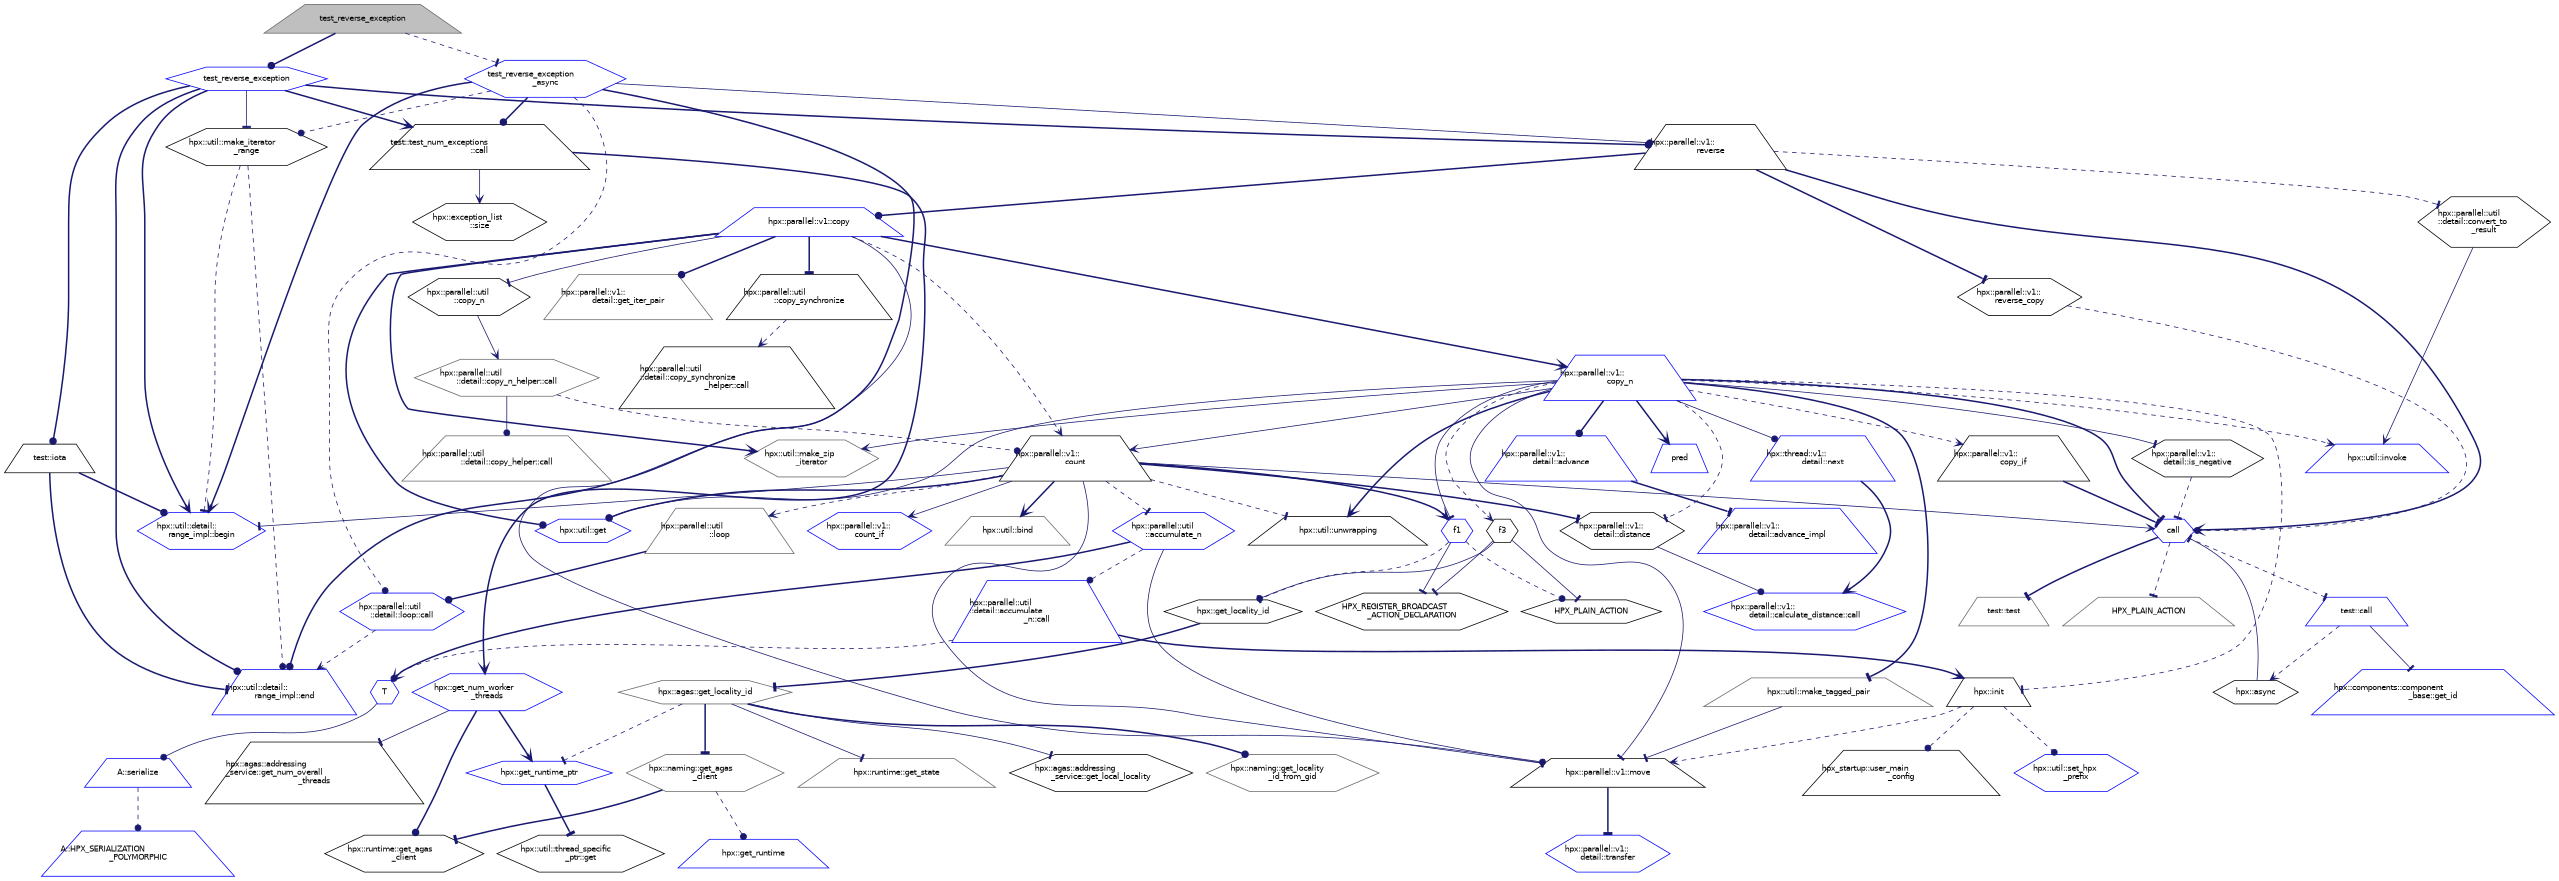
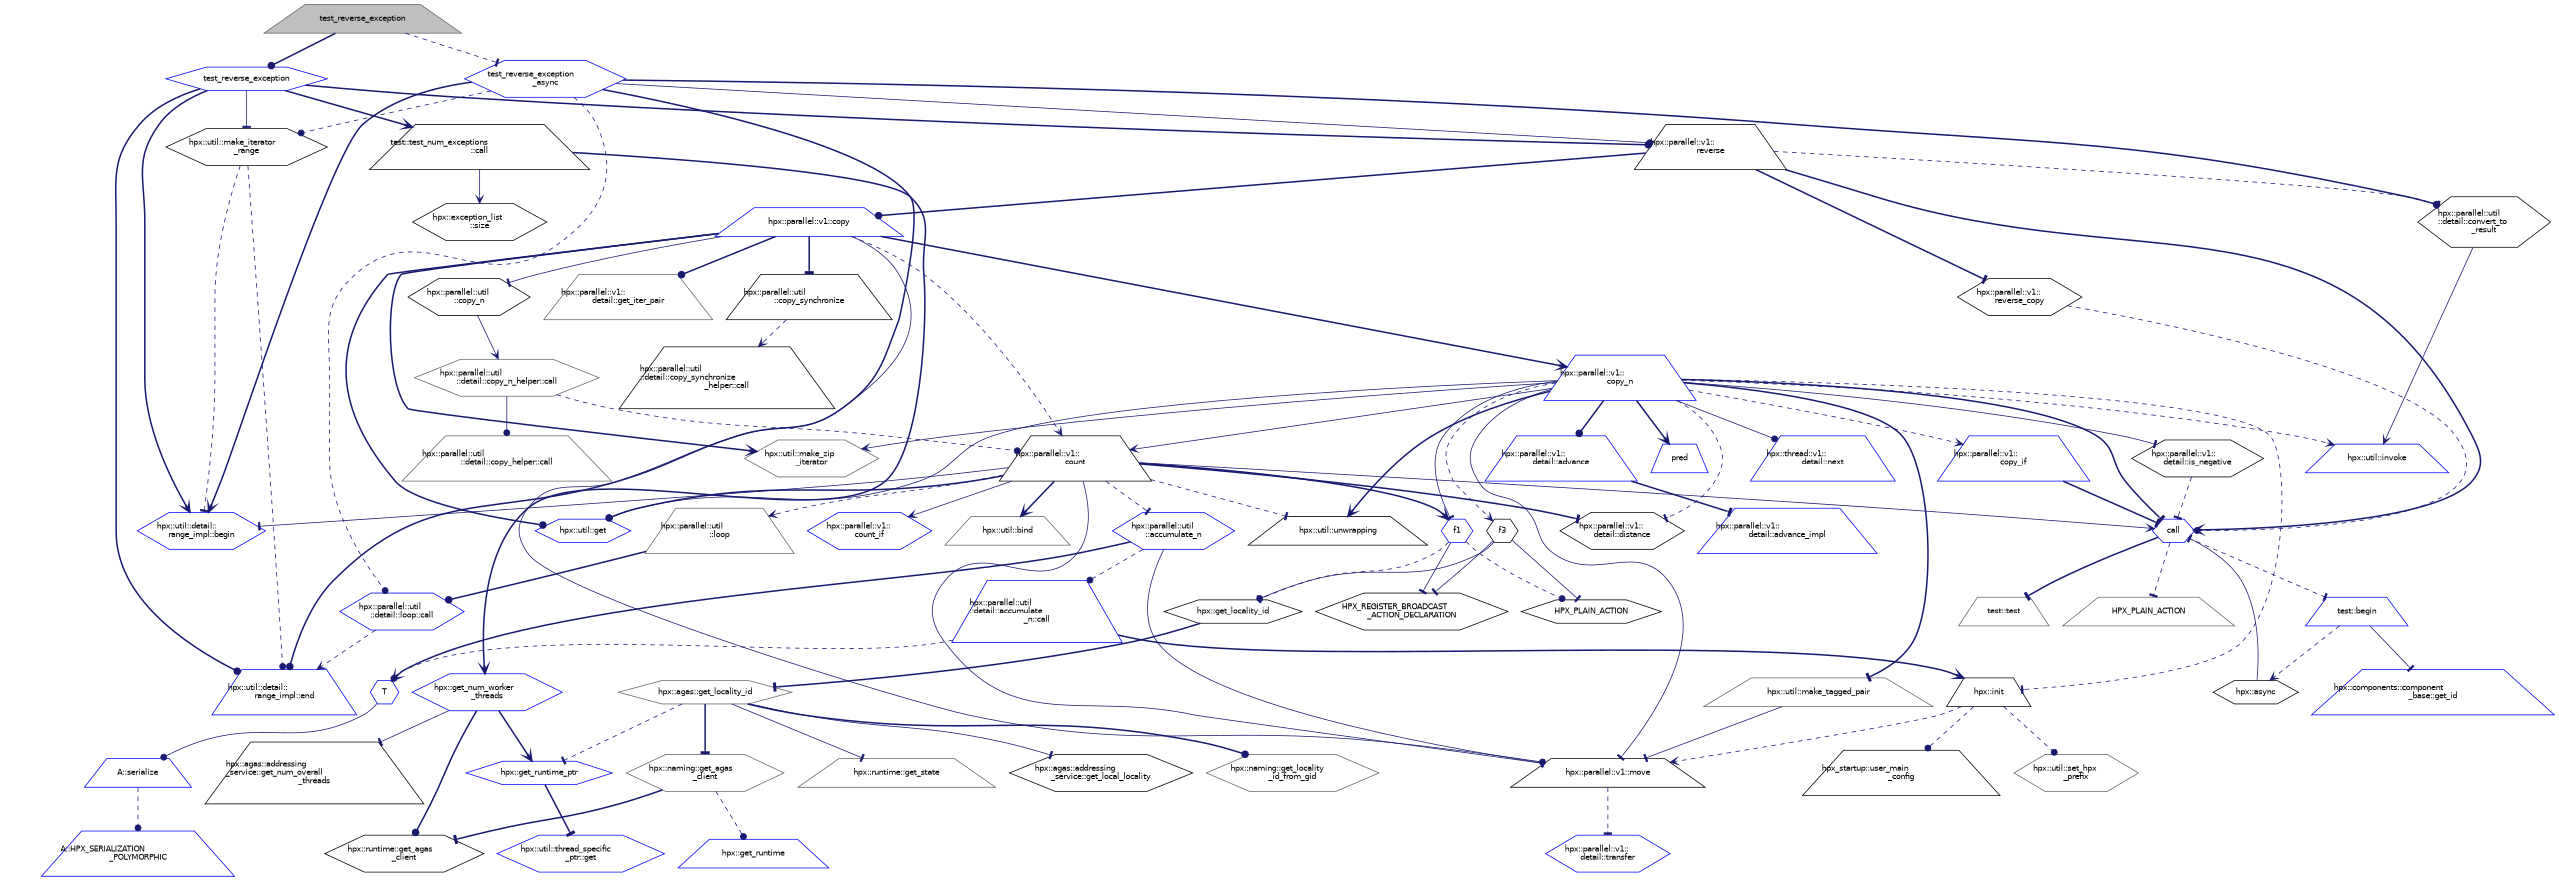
edge "test_reverse_exception _async" -> "test::test_num_exceptions ::call": now "test_reverse_exception _async" -> "hpx::parallel::util ::detail::convert_to _result"
node "test::iota": removed
node "hpx::parallel::v1:: copy_if": color black -> blue
node "hpx::parallel::v1:: detail::calculate_distance::call": removed
node "test::call": label "test::call" -> "test::begin"
node "hpx::util::set_hpx _prefix": color blue -> gray40
edge "hpx::parallel::v1::move" -> "hpx::parallel::v1:: detail::transfer": style bold -> dashed
node "hpx::util::thread_specific _ptr::get": color black -> blue
